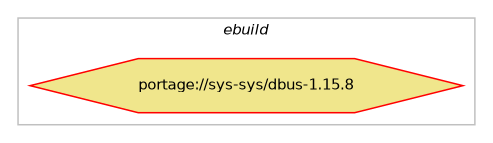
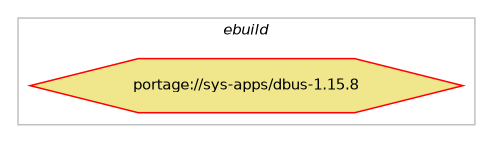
node "portage://sys-sys/dbus-1.15.8": label "portage://sys-sys/dbus-1.15.8" -> "portage://sys-apps/dbus-1.15.8"
